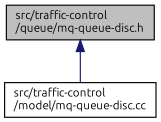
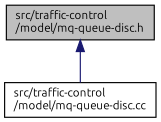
node "src/traffic-control /queue/mq-queue-disc.h": label "src/traffic-control /queue/mq-queue-disc.h" -> "src/traffic-control /model/mq-queue-disc.h"
